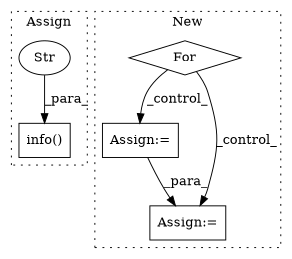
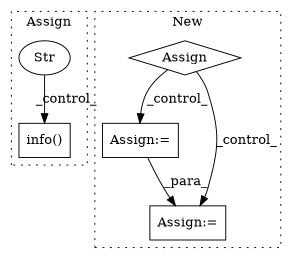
node "For": label "For" -> "Assign"
edge "Str" -> "info()": label "_para_" -> "_control_"
